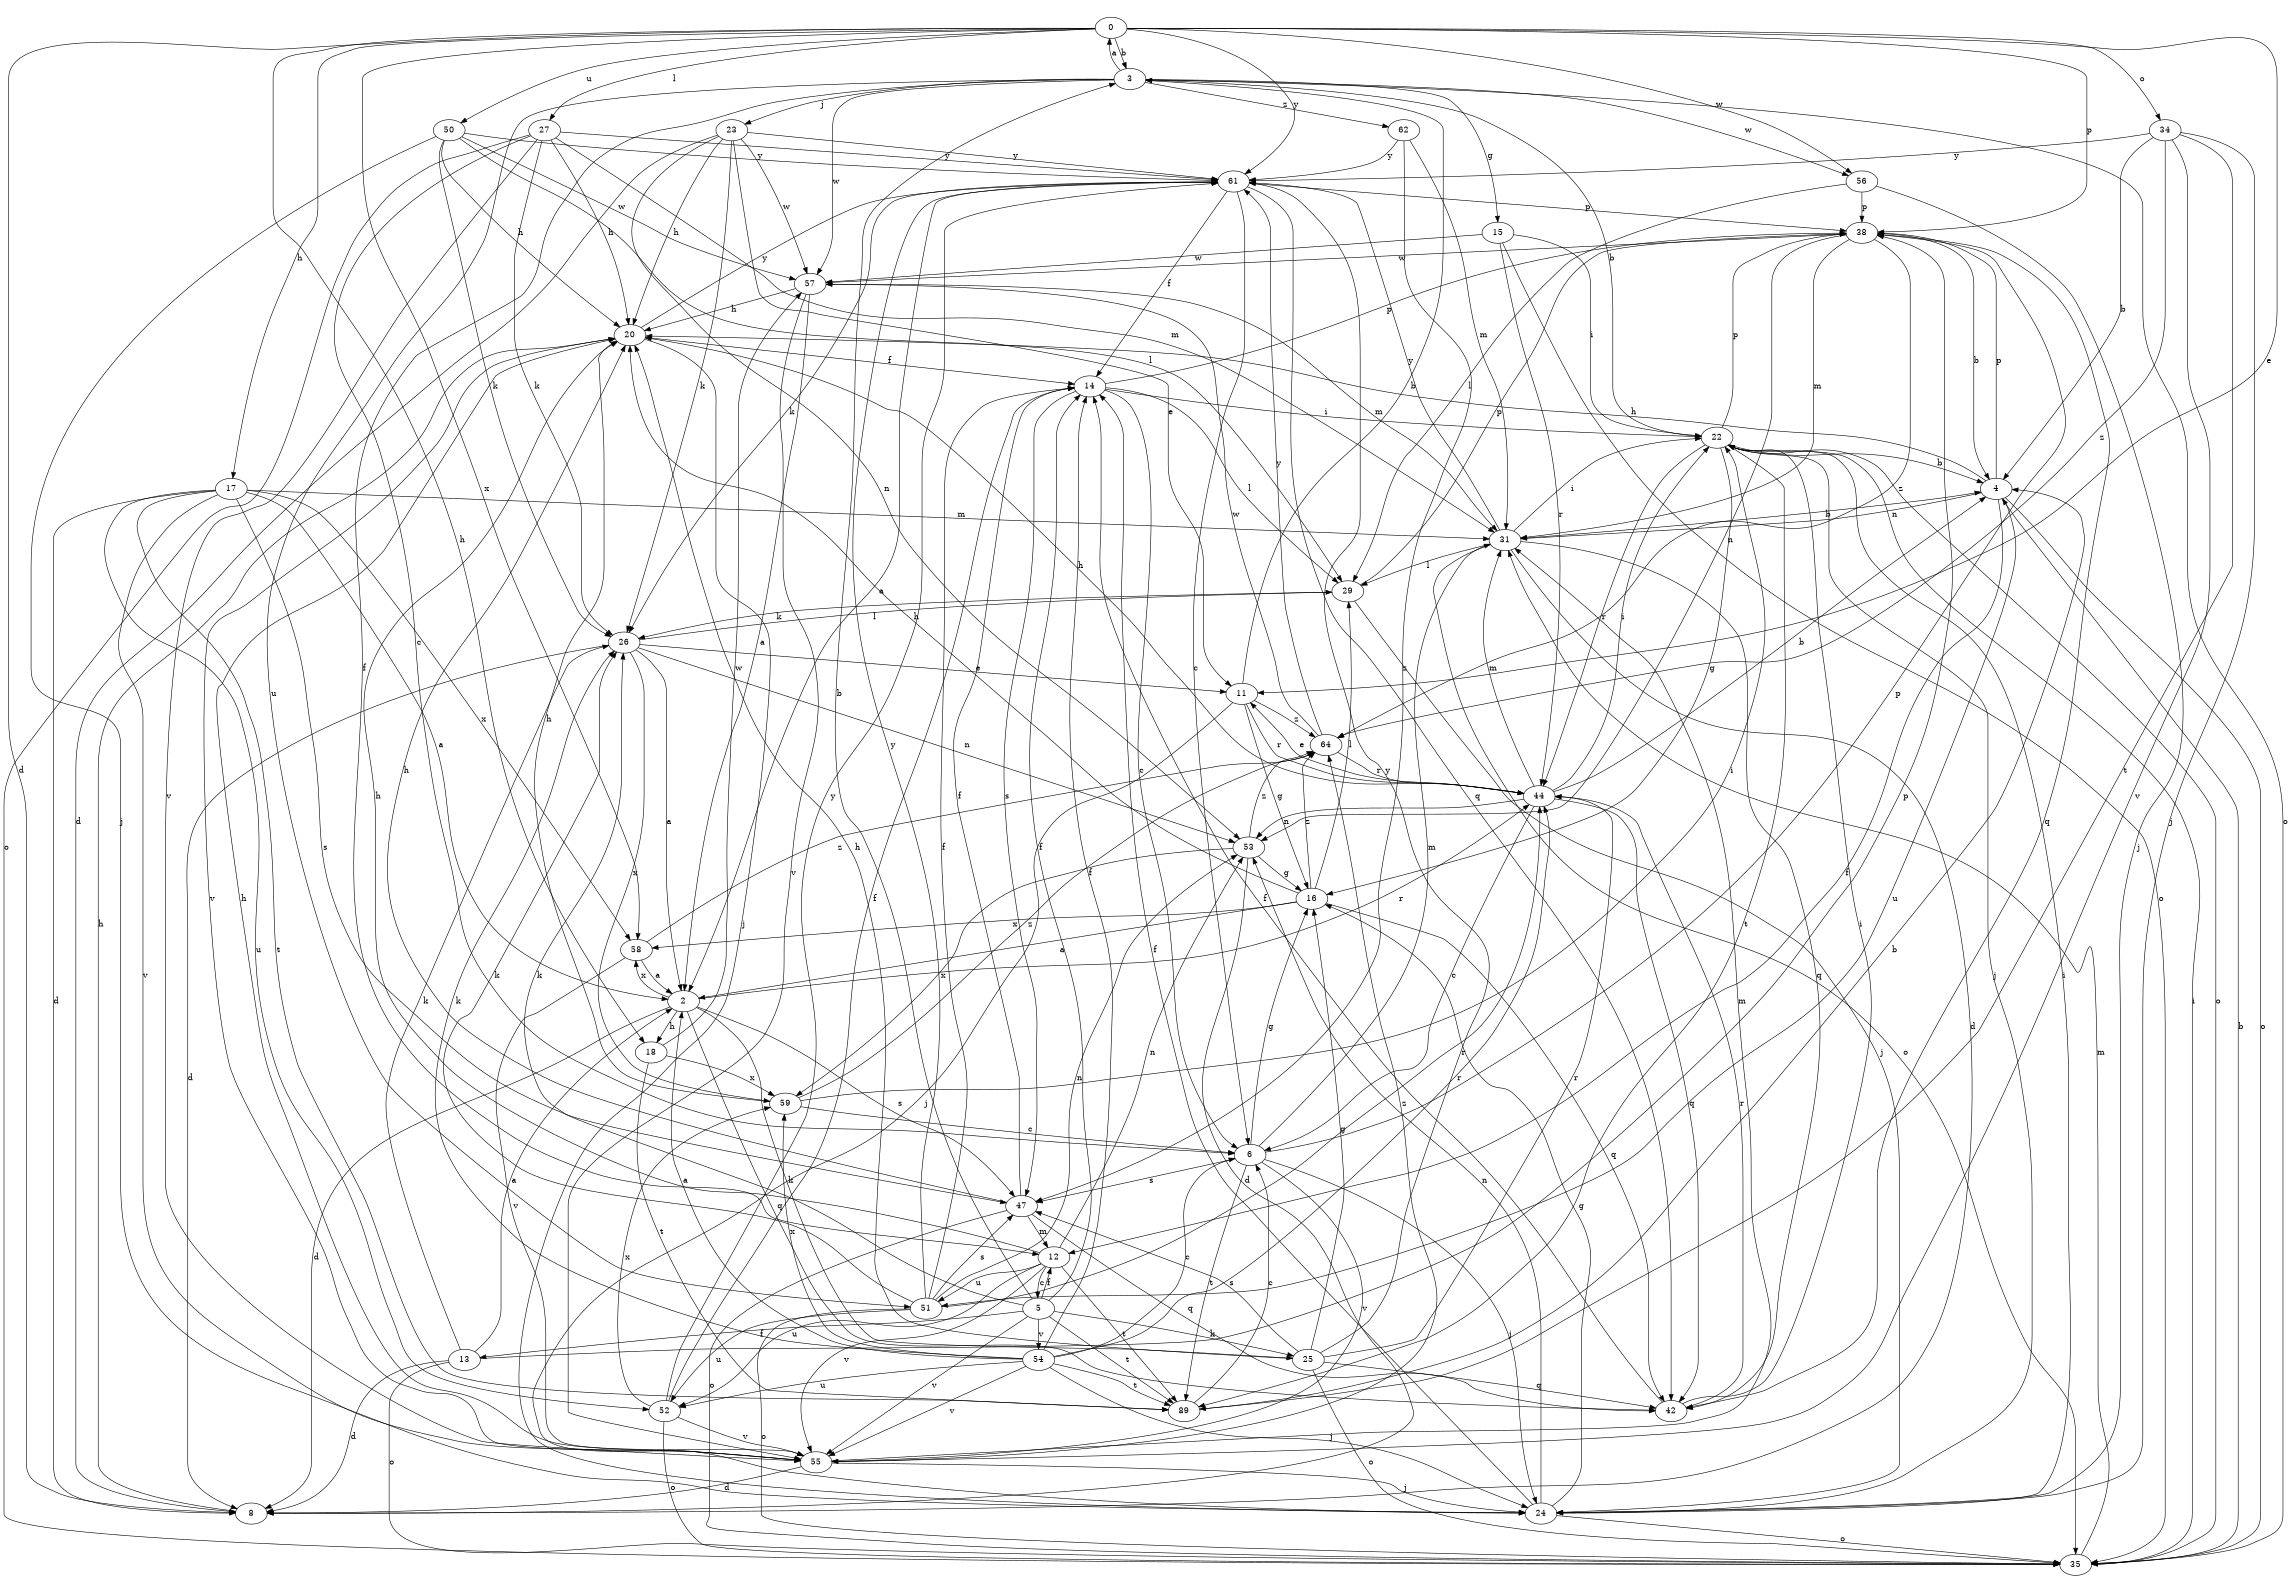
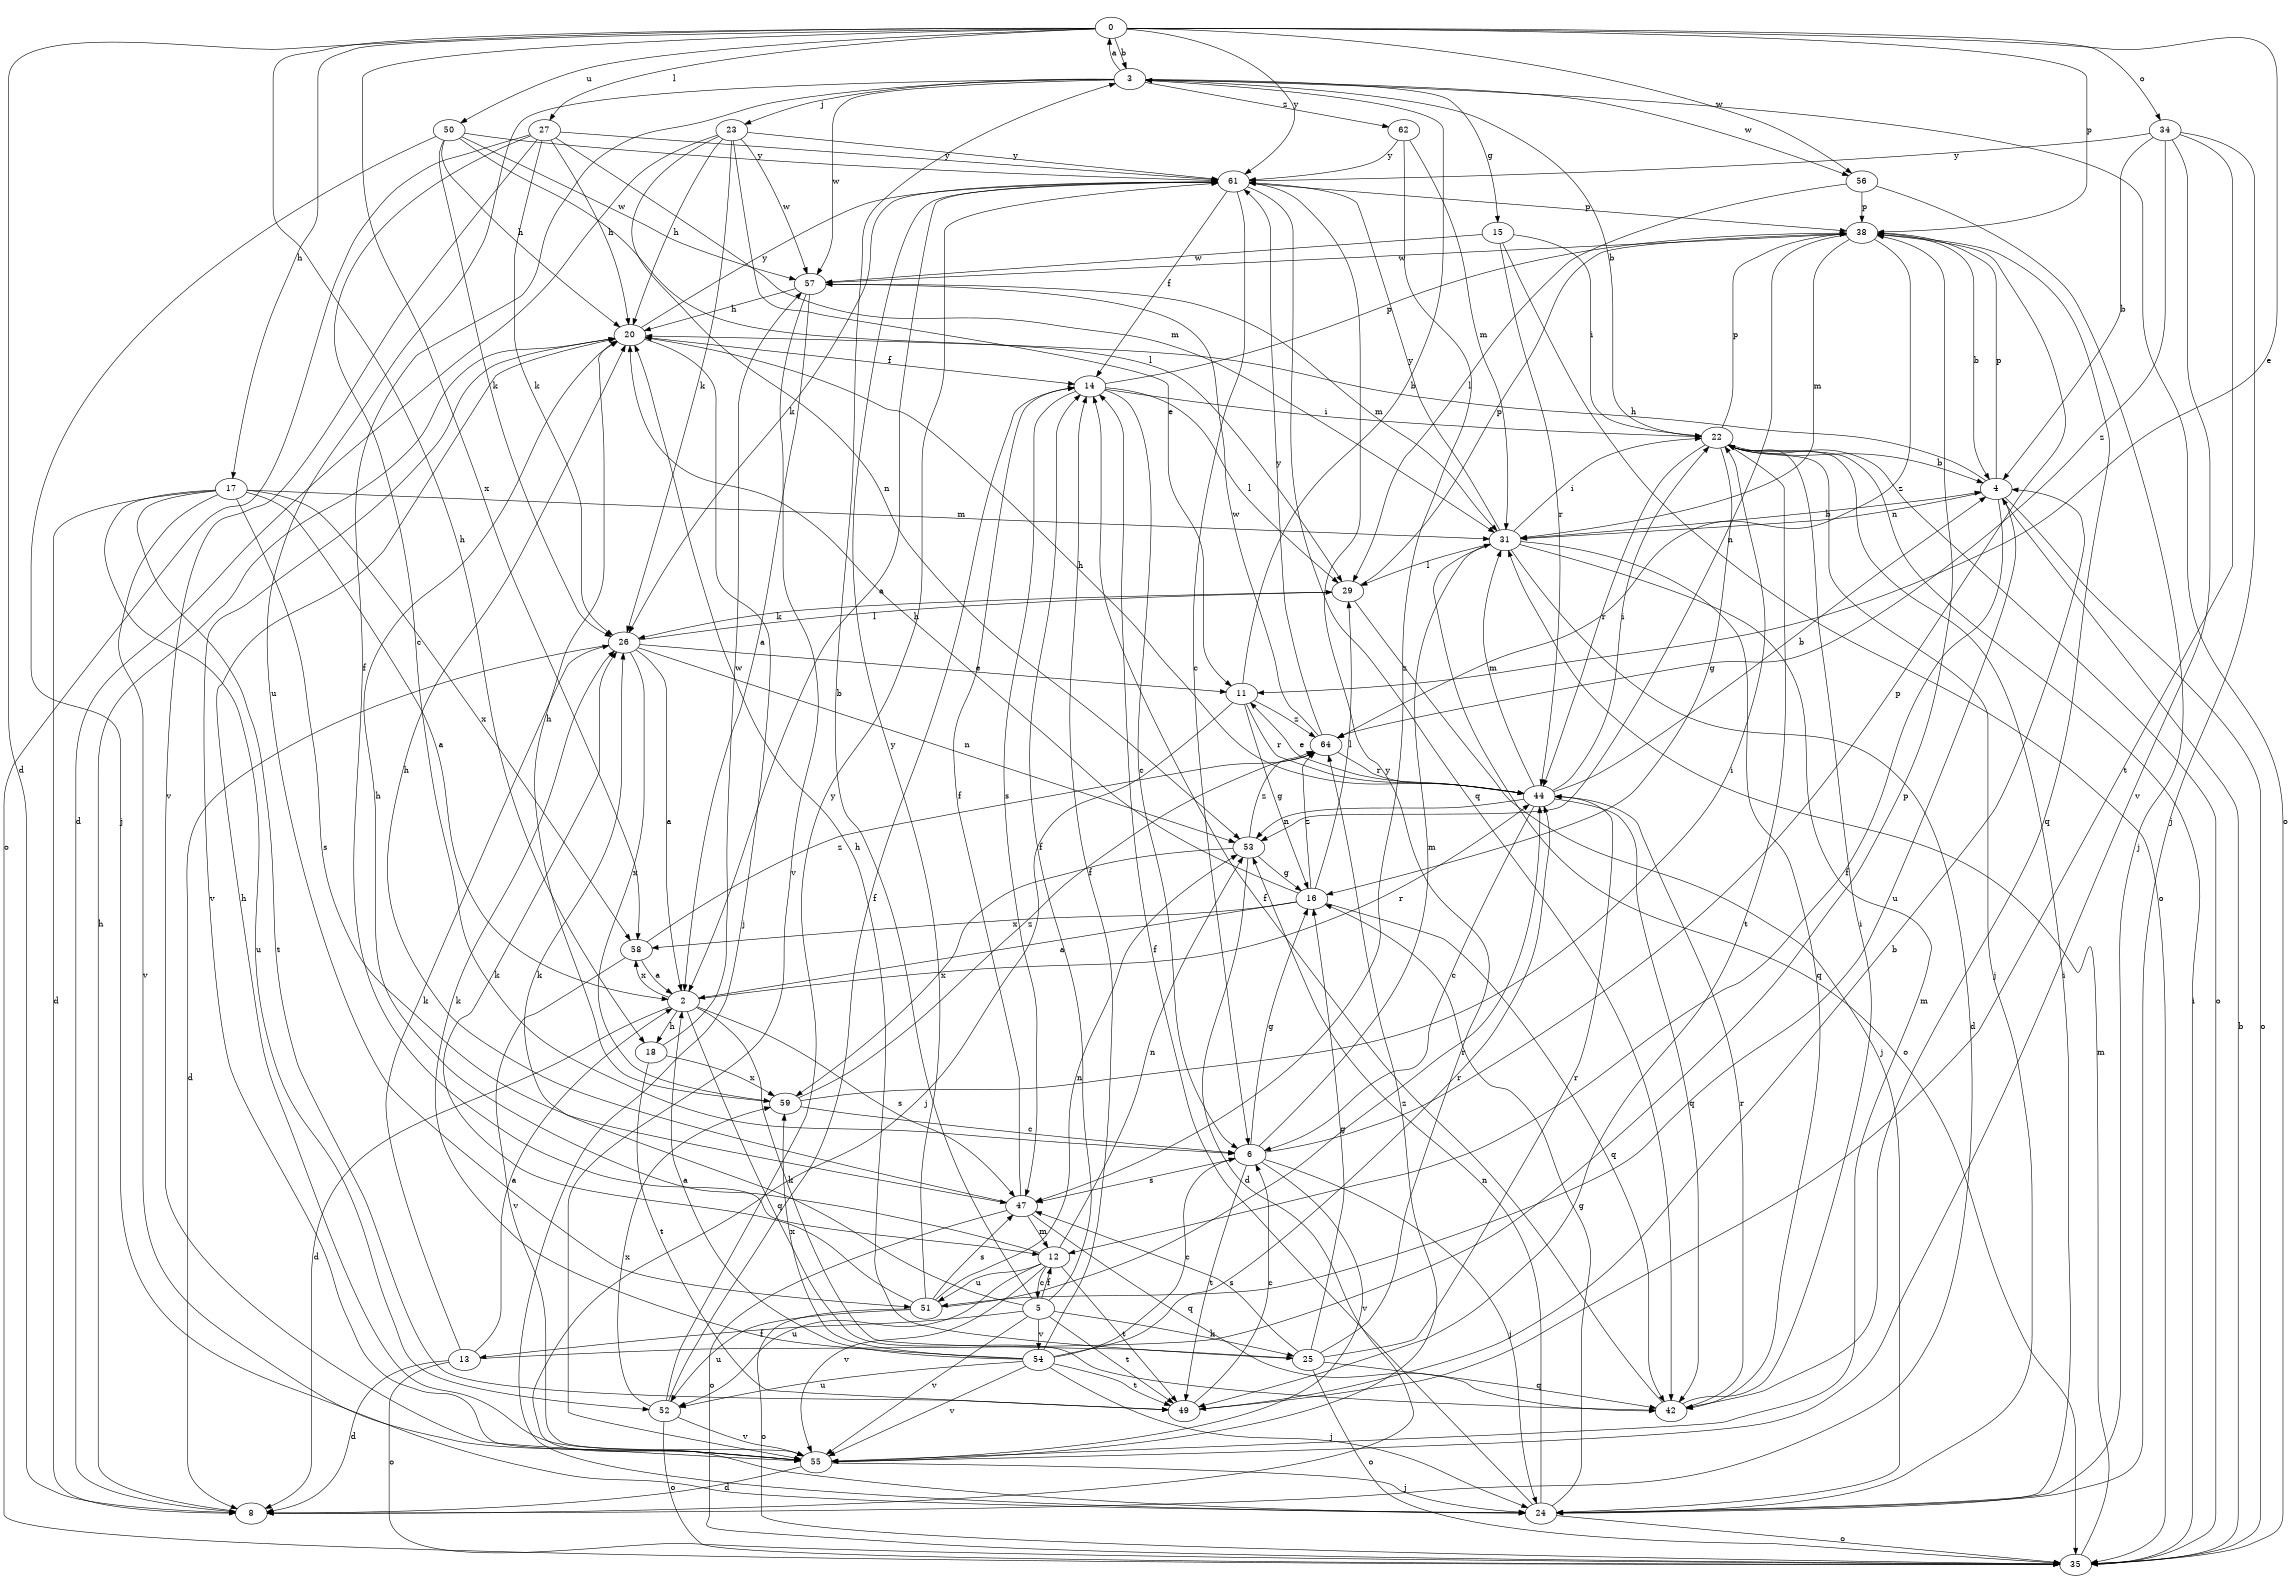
edge "51" -> "14": removed, label "f"
node "89": label "89" -> "49"
edge "55" -> "31": reversed
